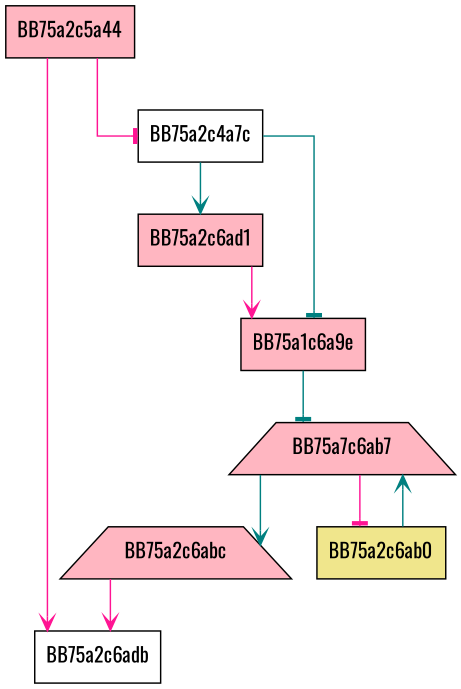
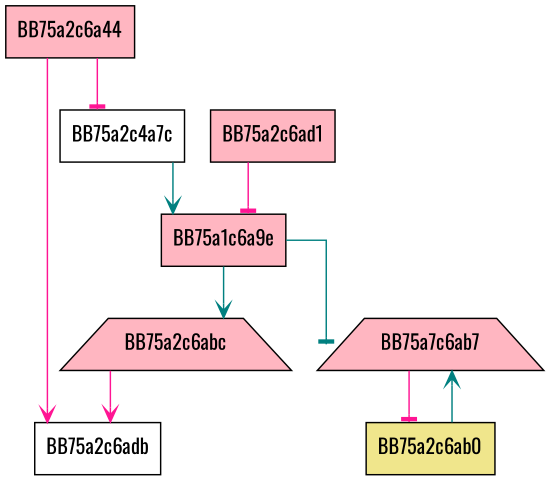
node "BB75a2c5a44": label "BB75a2c5a44" -> "BB75a2c6a44"
edge "BB75a2c4a7c" -> "BB75a2c6ad1": removed
edge "BB75a2c4a7c" -> "BB75a1c6a9e": arrowhead tee -> vee
edge "BB75a2c6ad1" -> "BB75a1c6a9e": arrowhead vee -> tee
edge "BB75a7c6ab7" -> "BB75a2c6abc": now "BB75a1c6a9e" -> "BB75a2c6abc"
